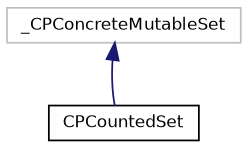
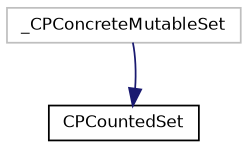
edge "CPCountedSet" -> "_CPConcreteMutableSet": reversed
